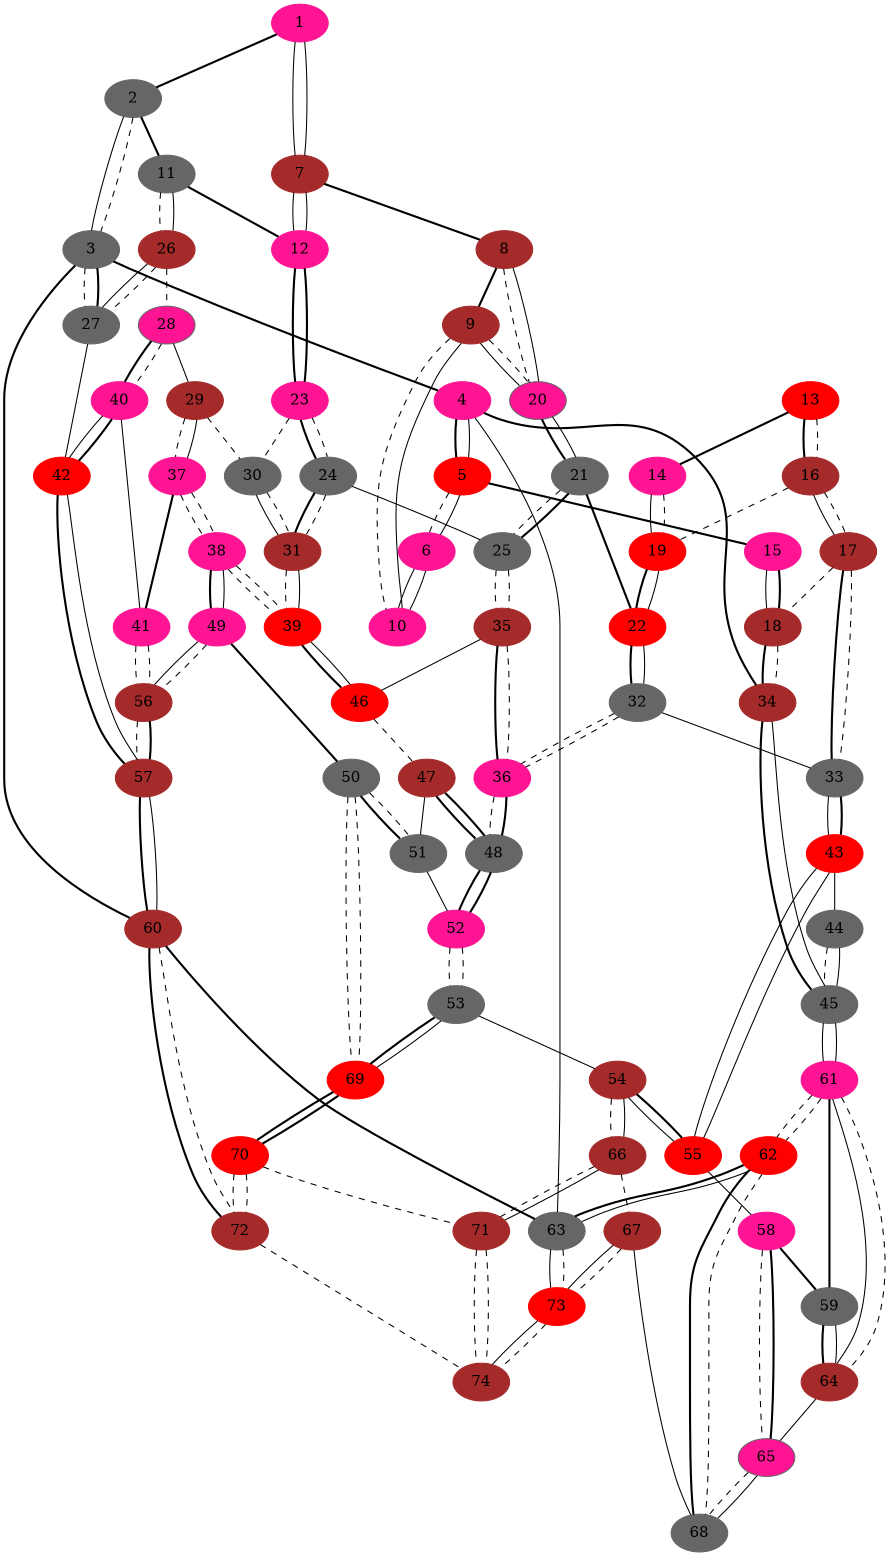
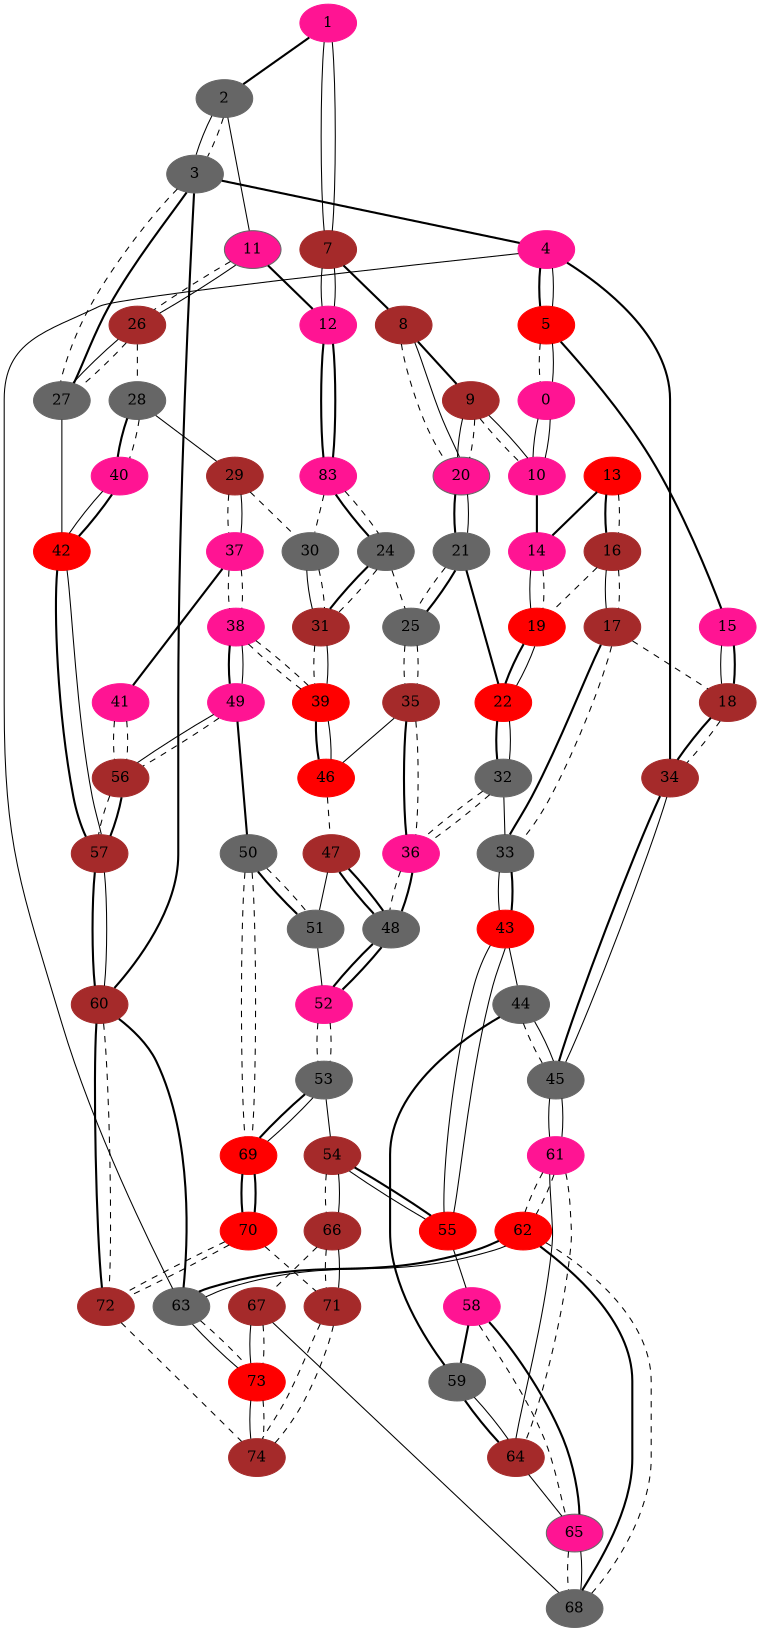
edge "2" -- "11": style bold -> solid
node "11": fillcolor gray40 -> deeppink
node "28": fillcolor deeppink -> gray40
node "23": label "23" -> "83"
edge "24" -- "25": style solid -> dashed
edge "40" -- "41": removed
edge "10" -- "14": added
node "6": label "6" -> "0"
edge "61" -- "59": now "44" -- "59"
